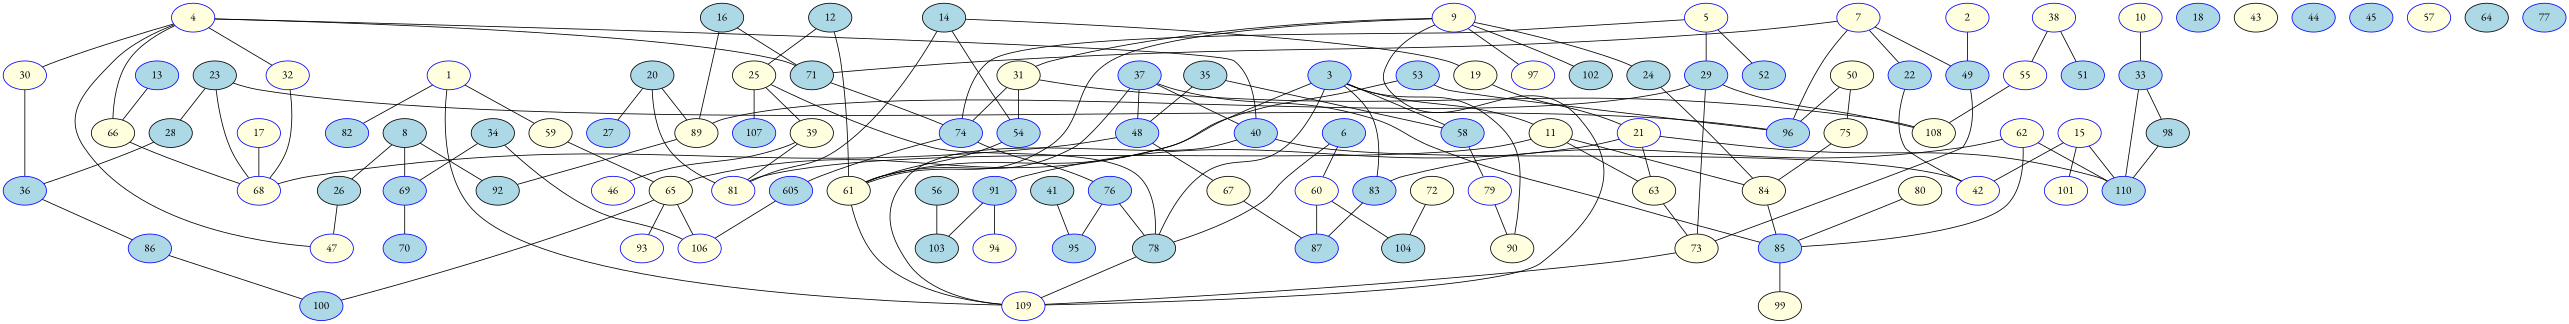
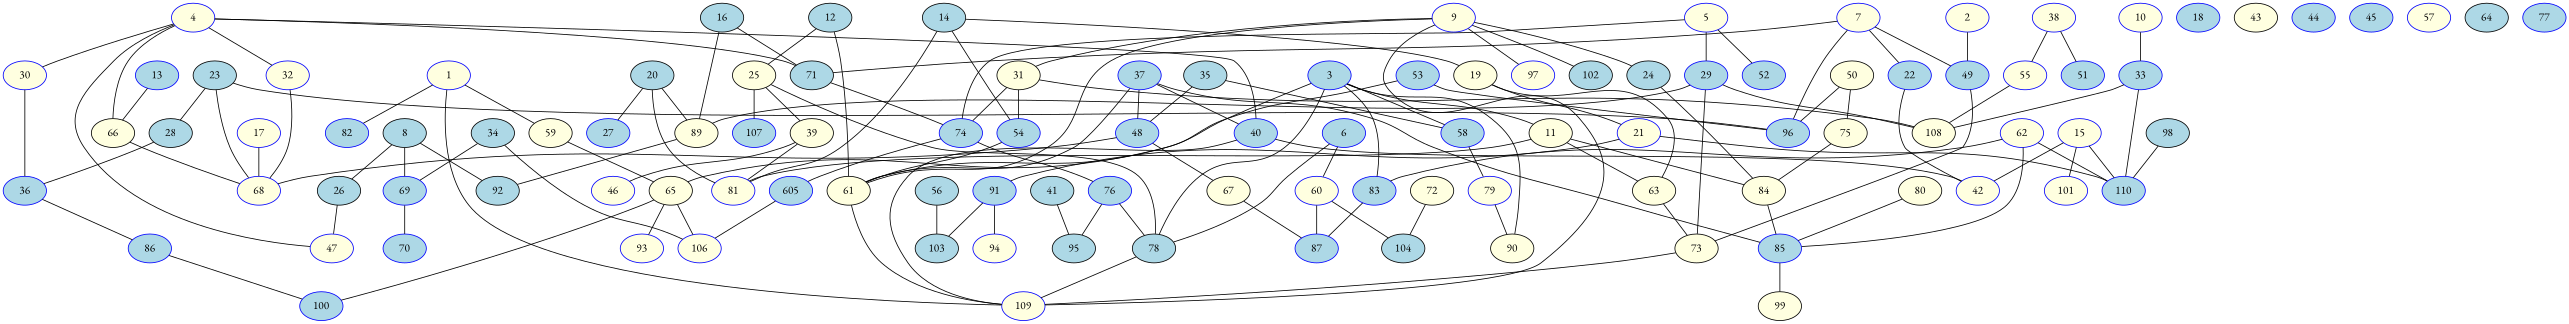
edge "33" -- "98": now "33" -- "108"
edge "21" -- "63": now "19" -- "63"
node "95": color blue -> black
